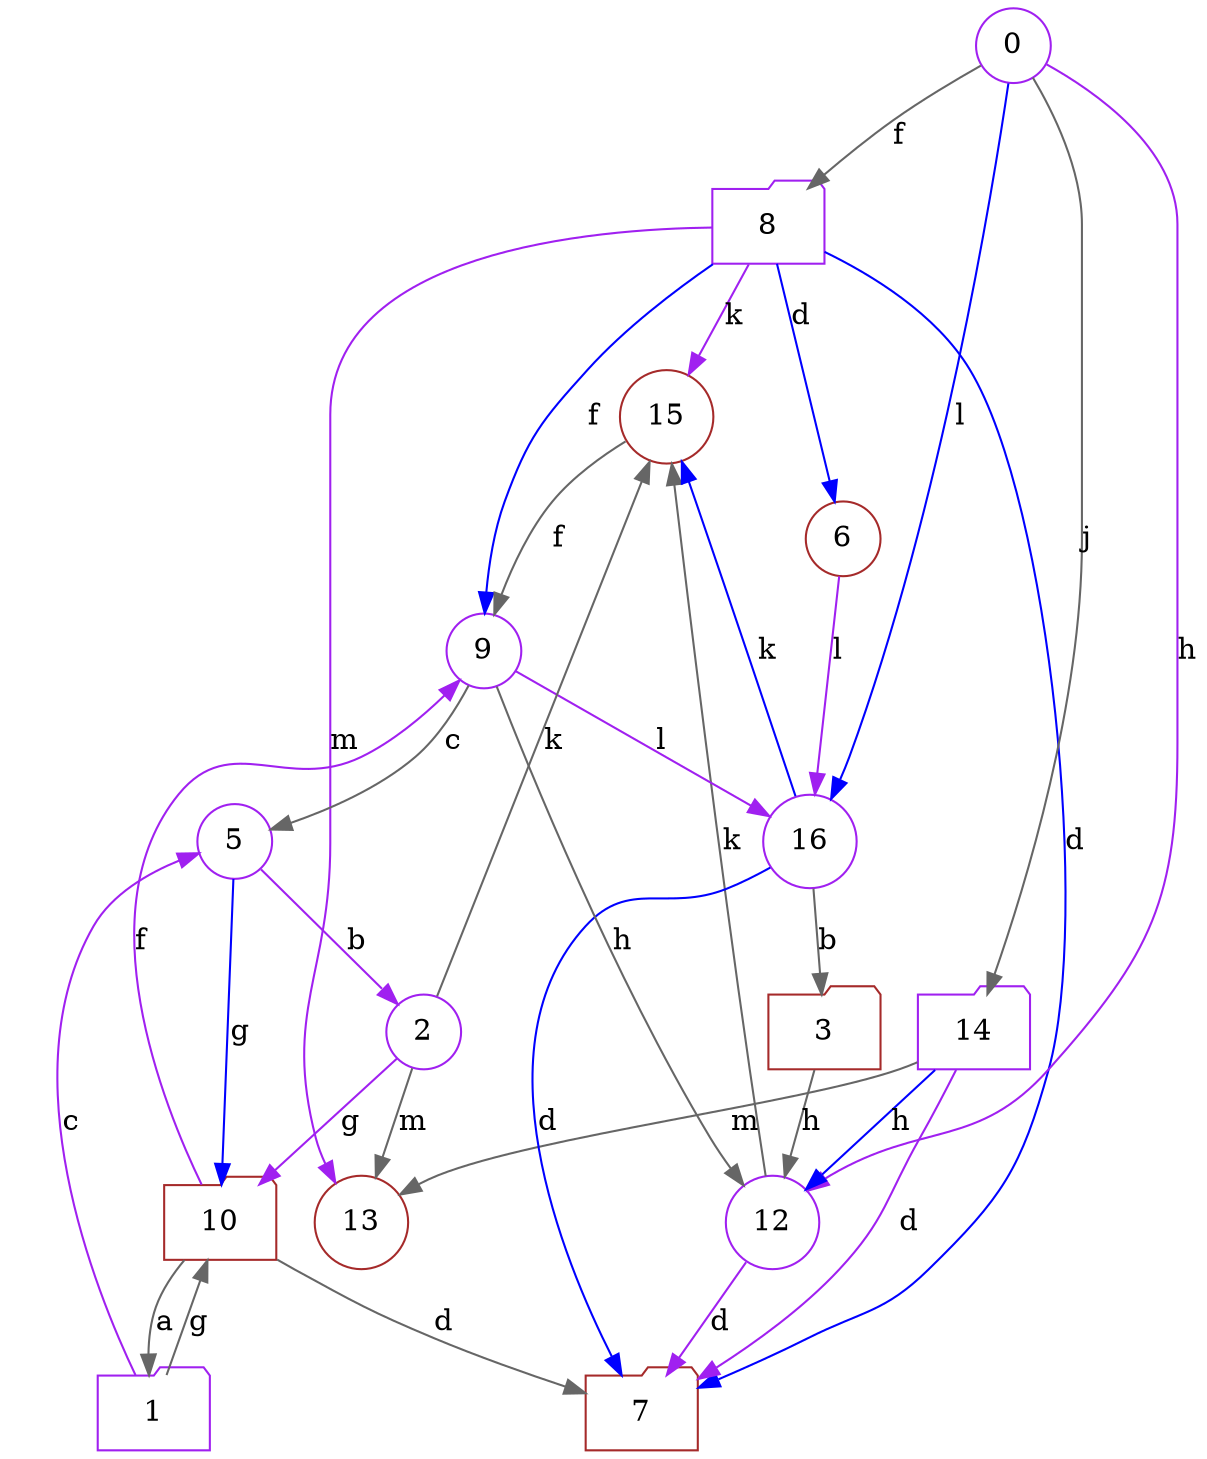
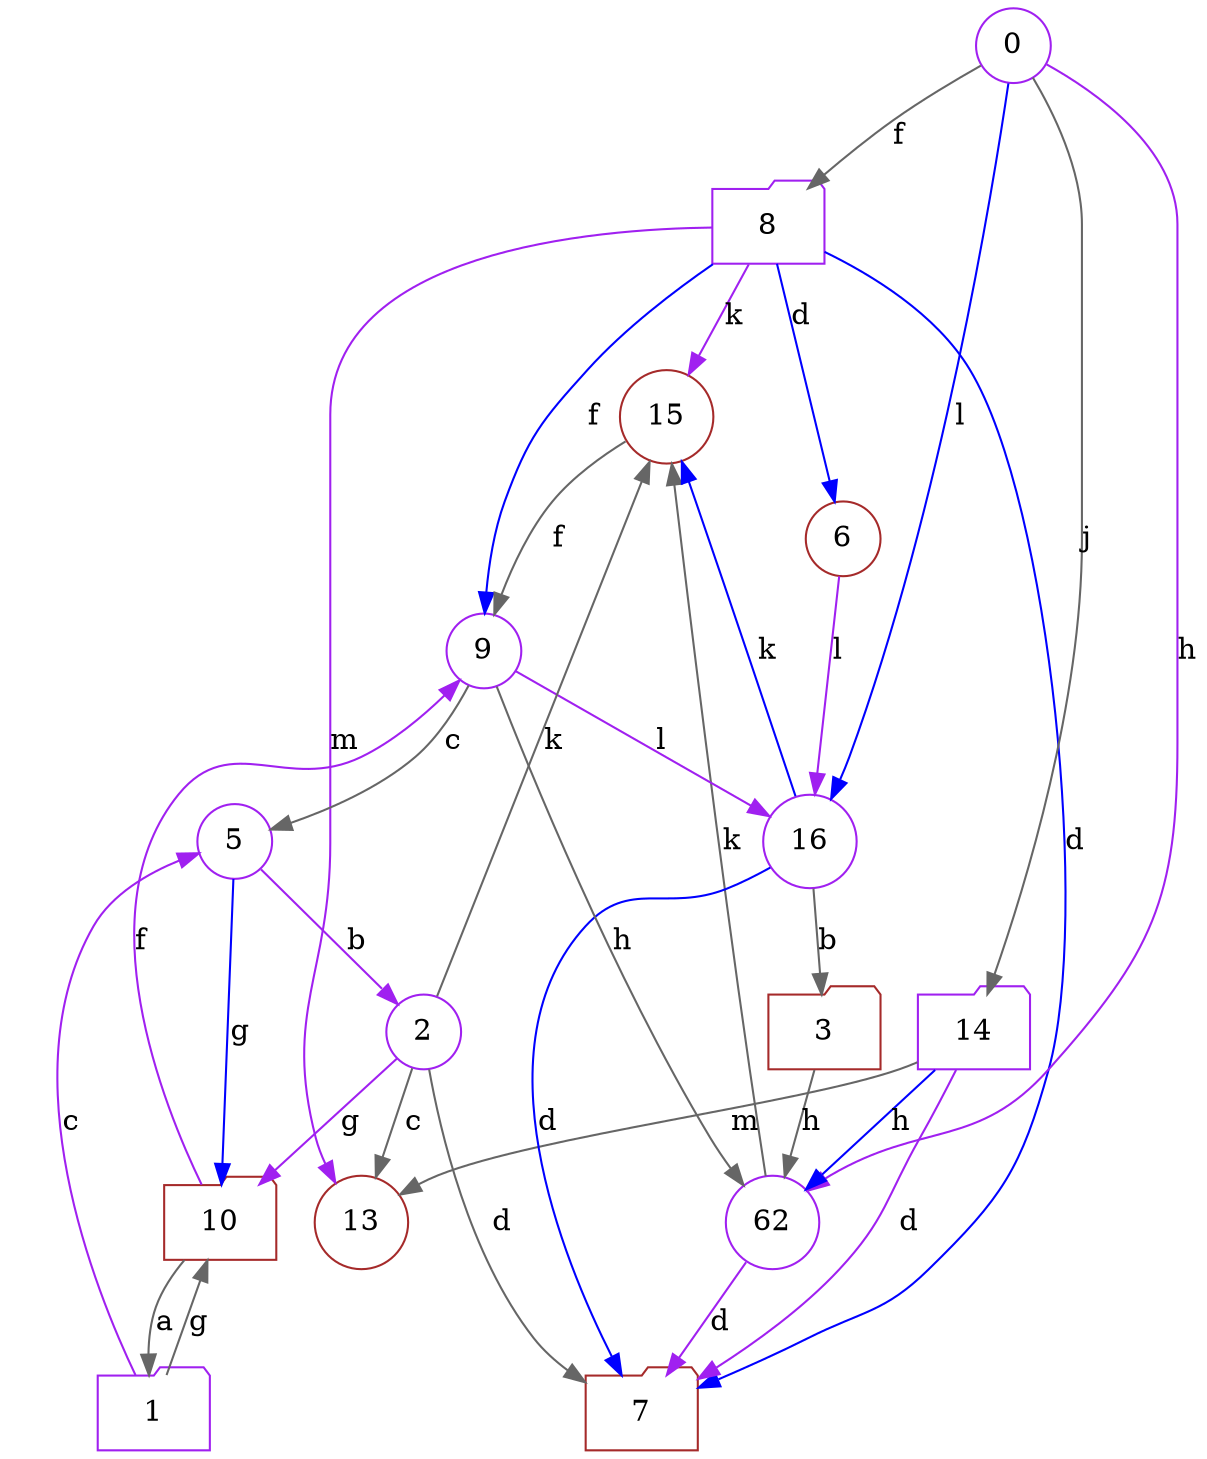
edge "2" -> "13": label "m" -> "c"
node "12": label "12" -> "62"
edge "10" -> "7": now "2" -> "7"
